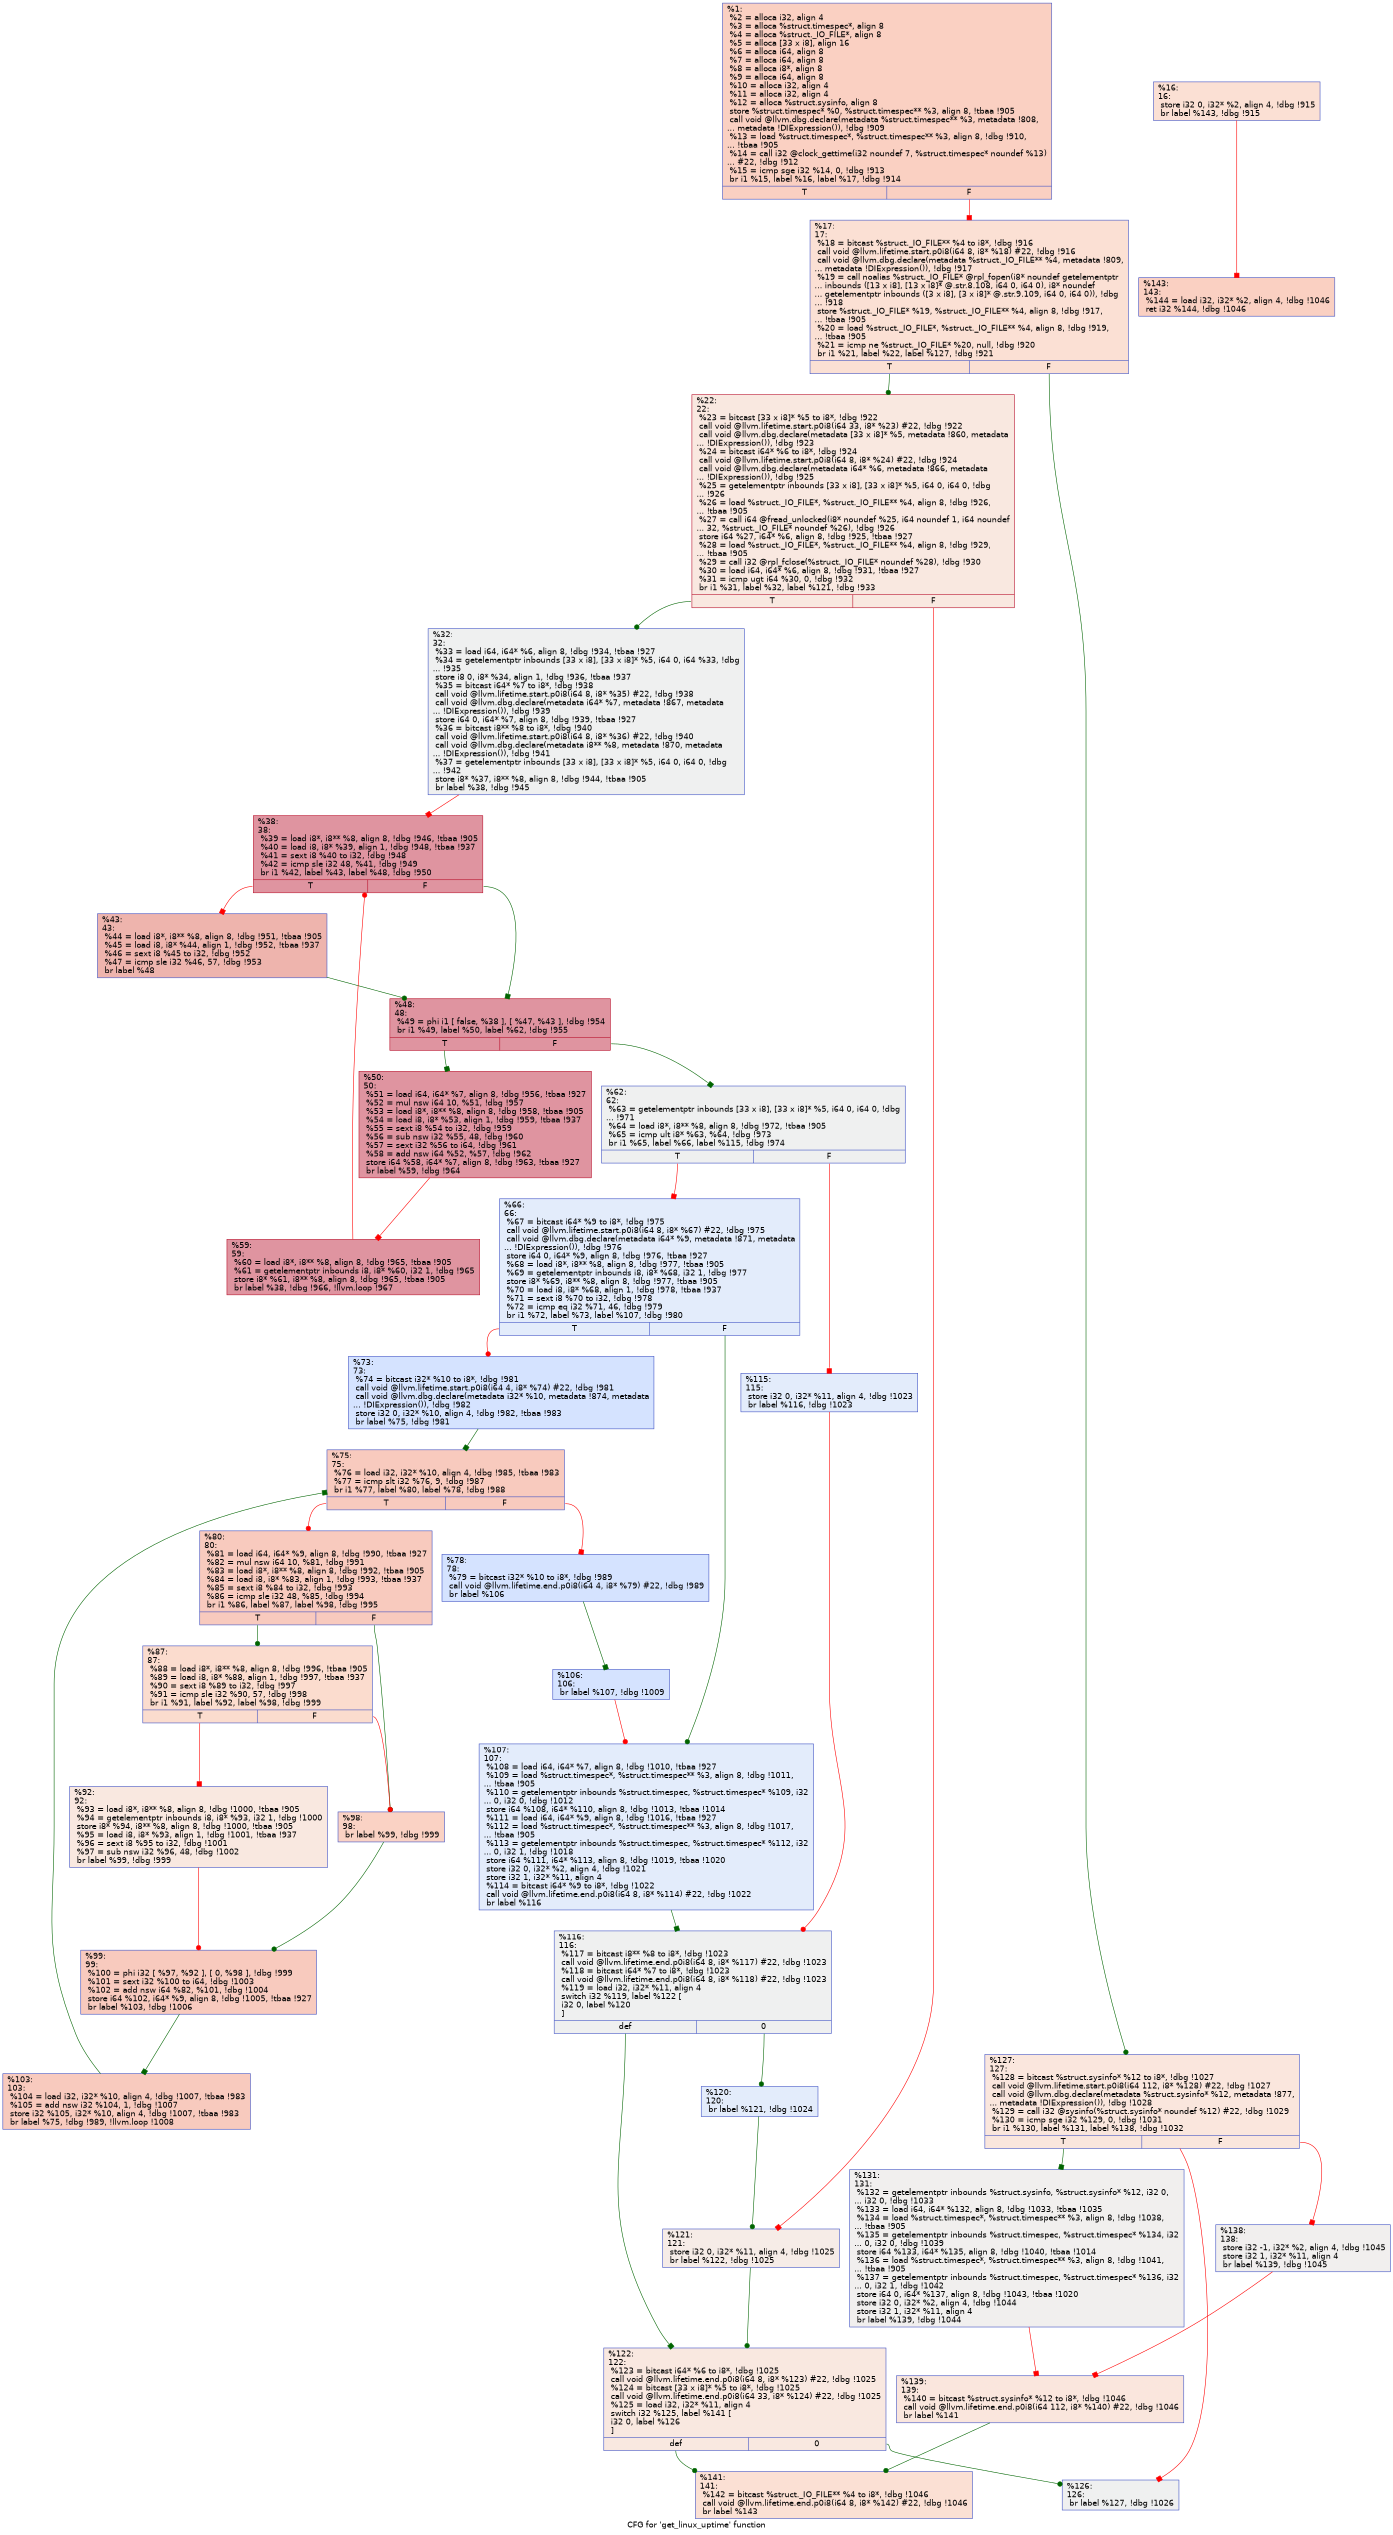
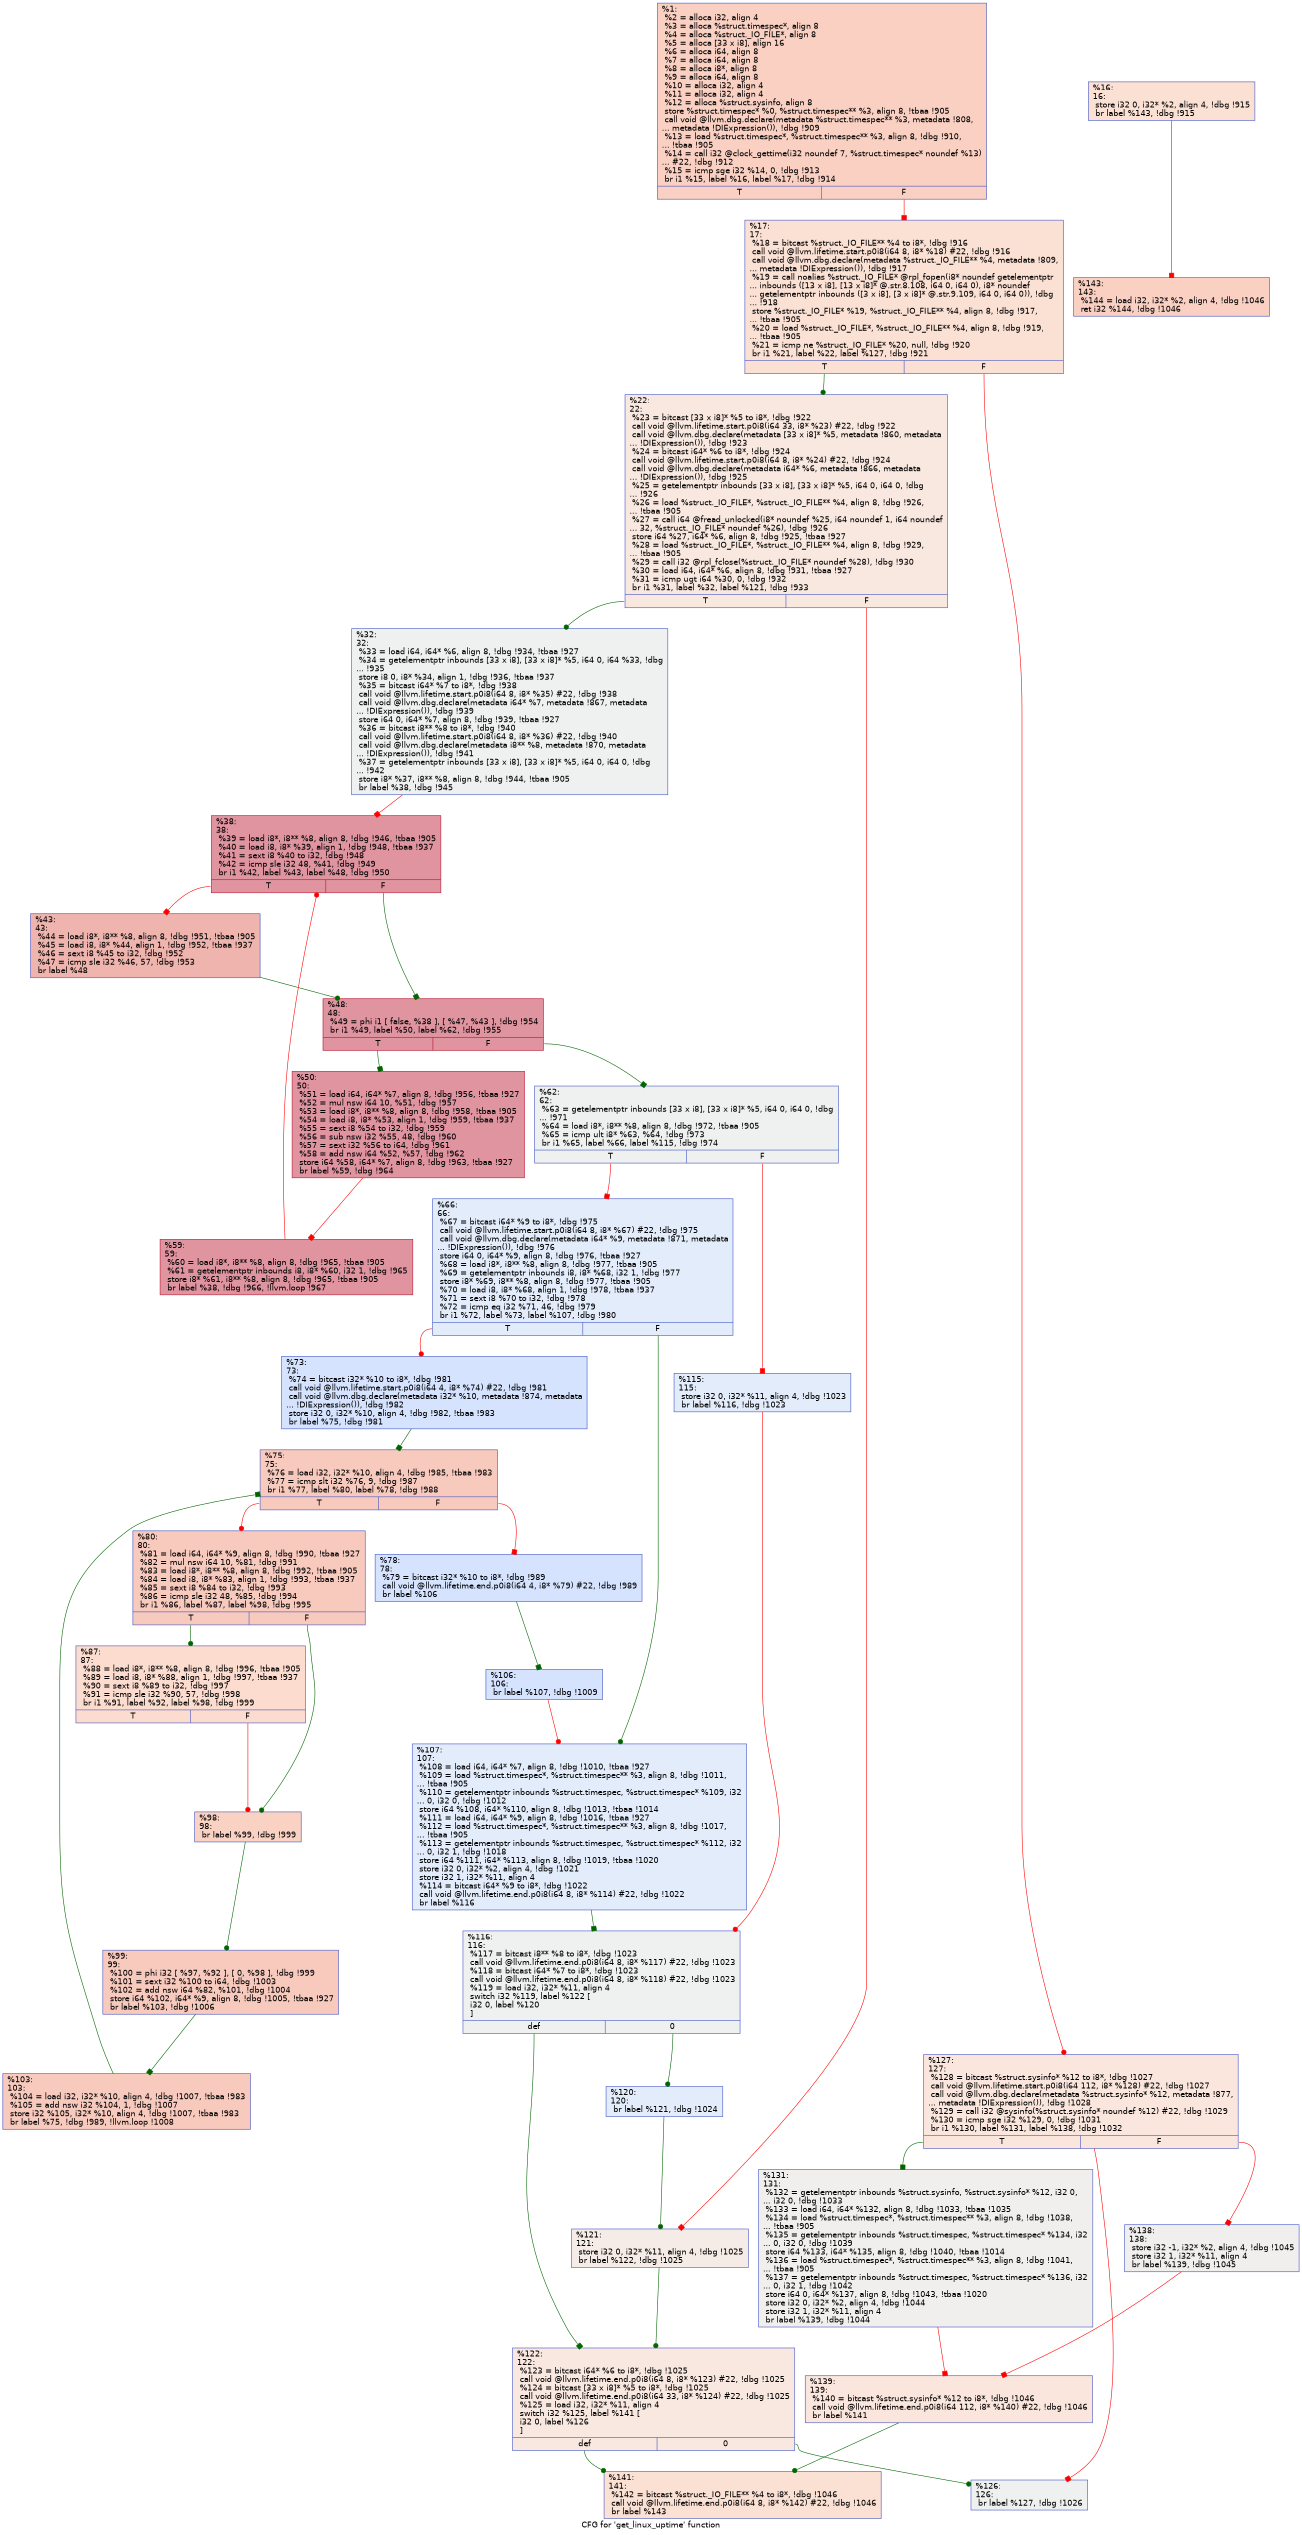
node "%22:": color #b70d28ff -> #3d50c3ff
edge "%17:" -> "%127:": color darkgreen -> red
node "%92:": removed
